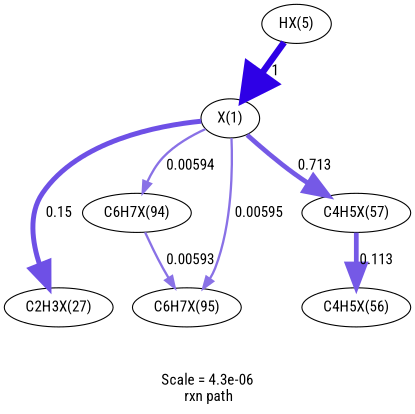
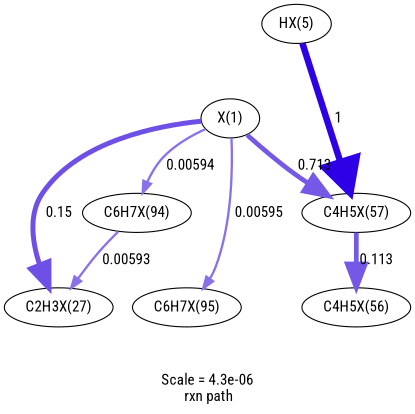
edge "HX(5)" -> "X(1)": now "HX(5)" -> "C4H5X(57)"
edge "C6H7X(94)" -> "C6H7X(95)": now "C6H7X(94)" -> "C2H3X(27)"
